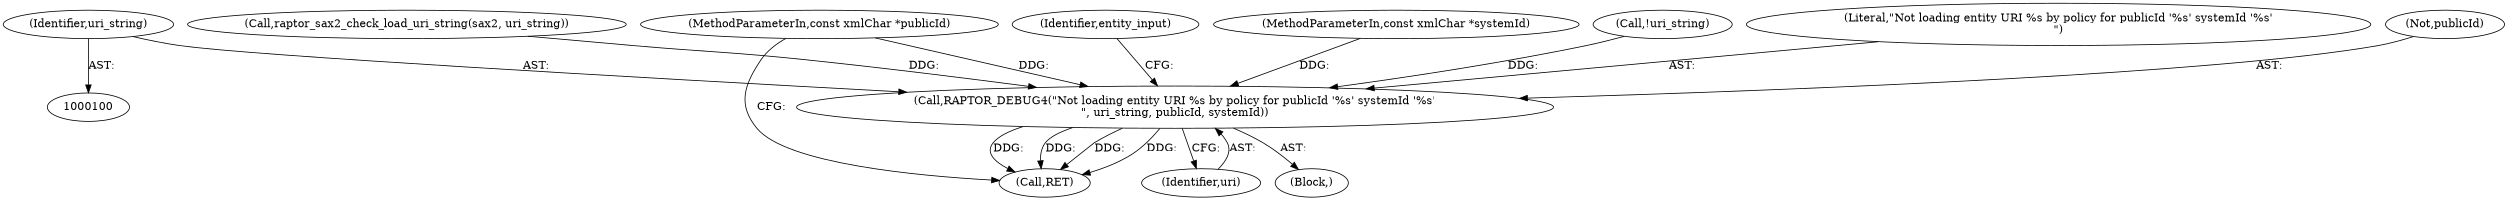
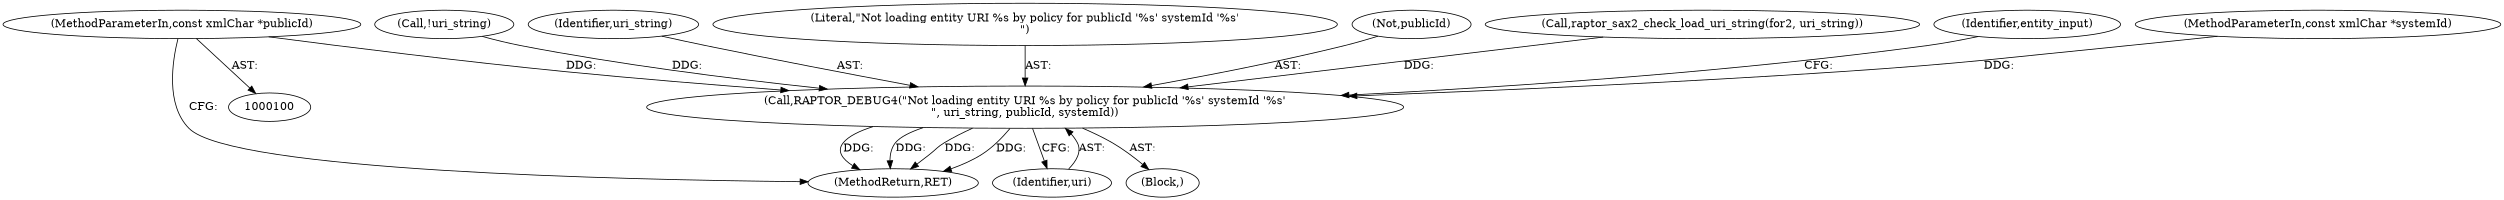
node "(Call,raptor_sax2_check_load_uri_string(sax2, uri_string))": label "(Call,raptor_sax2_check_load_uri_string(sax2, uri_string))" -> "(Call,raptor_sax2_check_load_uri_string(for2, uri_string))"
edge "(Identifier,uri_string)" -> "1000100": now "(MethodParameterIn,const xmlChar *publicId)" -> "1000100"
node "(Call,RET)": label "(Call,RET)" -> "(MethodReturn,RET)"
